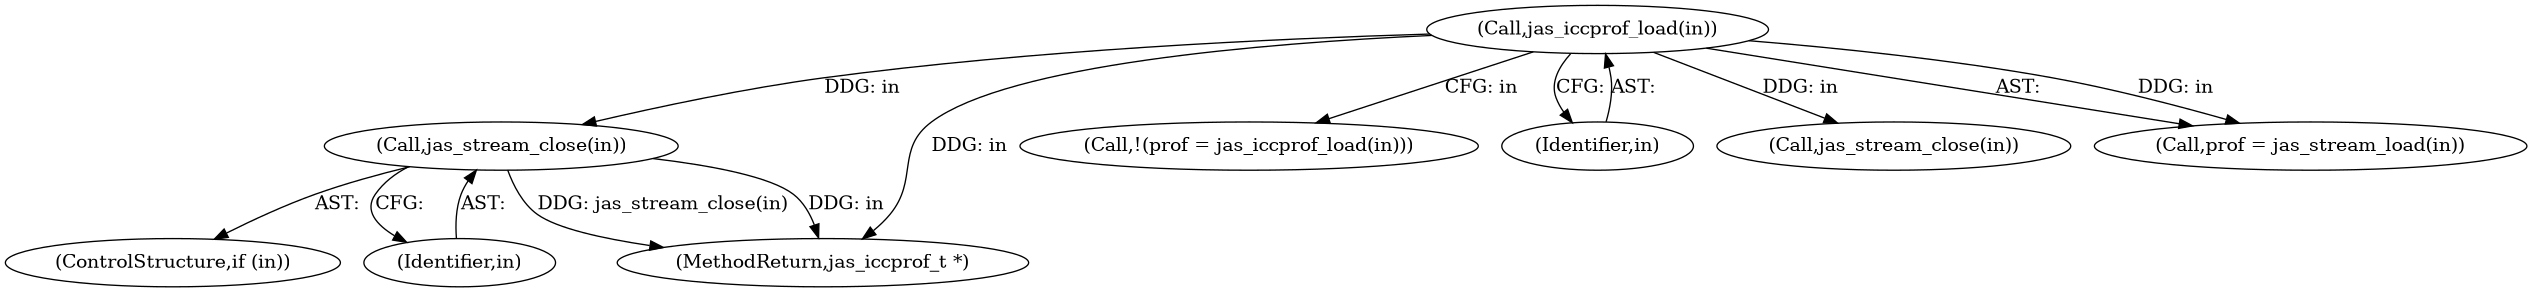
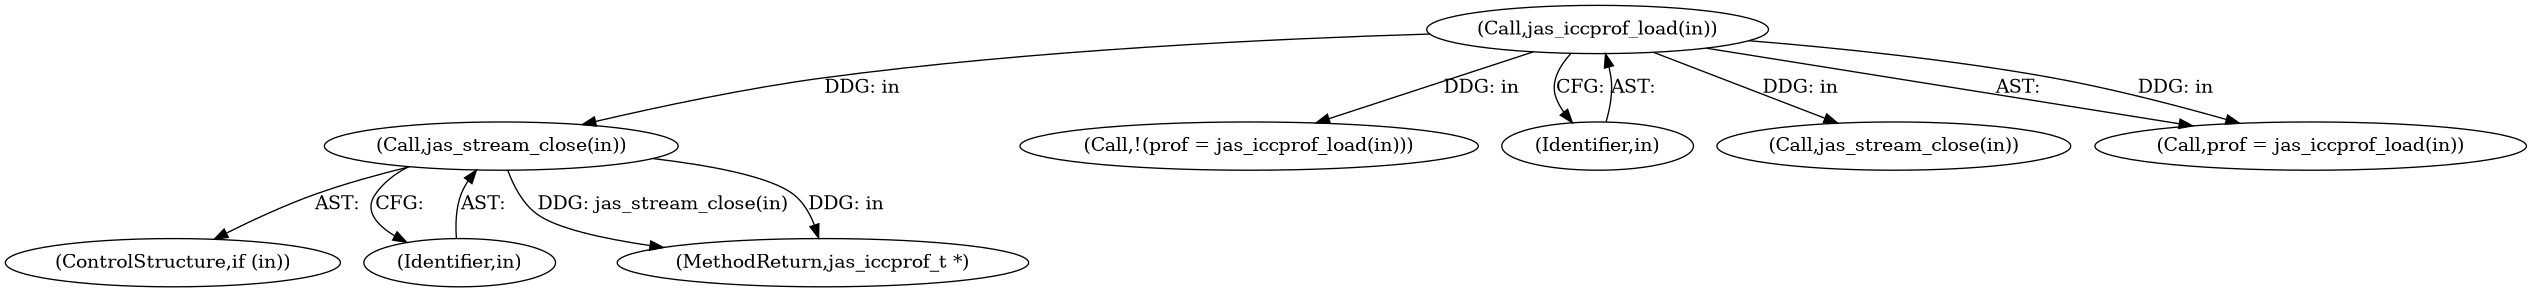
edge "(Call,jas_iccprof_load(in))" -> "(MethodReturn,jas_iccprof_t *)": removed, label "DDG: in"
edge "(Call,jas_iccprof_load(in))" -> "(Call,!(prof = jas_iccprof_load(in)))": label "CFG: in" -> "DDG: in"
node "(Call,prof = jas_stream_load(in))": label "(Call,prof = jas_stream_load(in))" -> "(Call,prof = jas_iccprof_load(in))"
